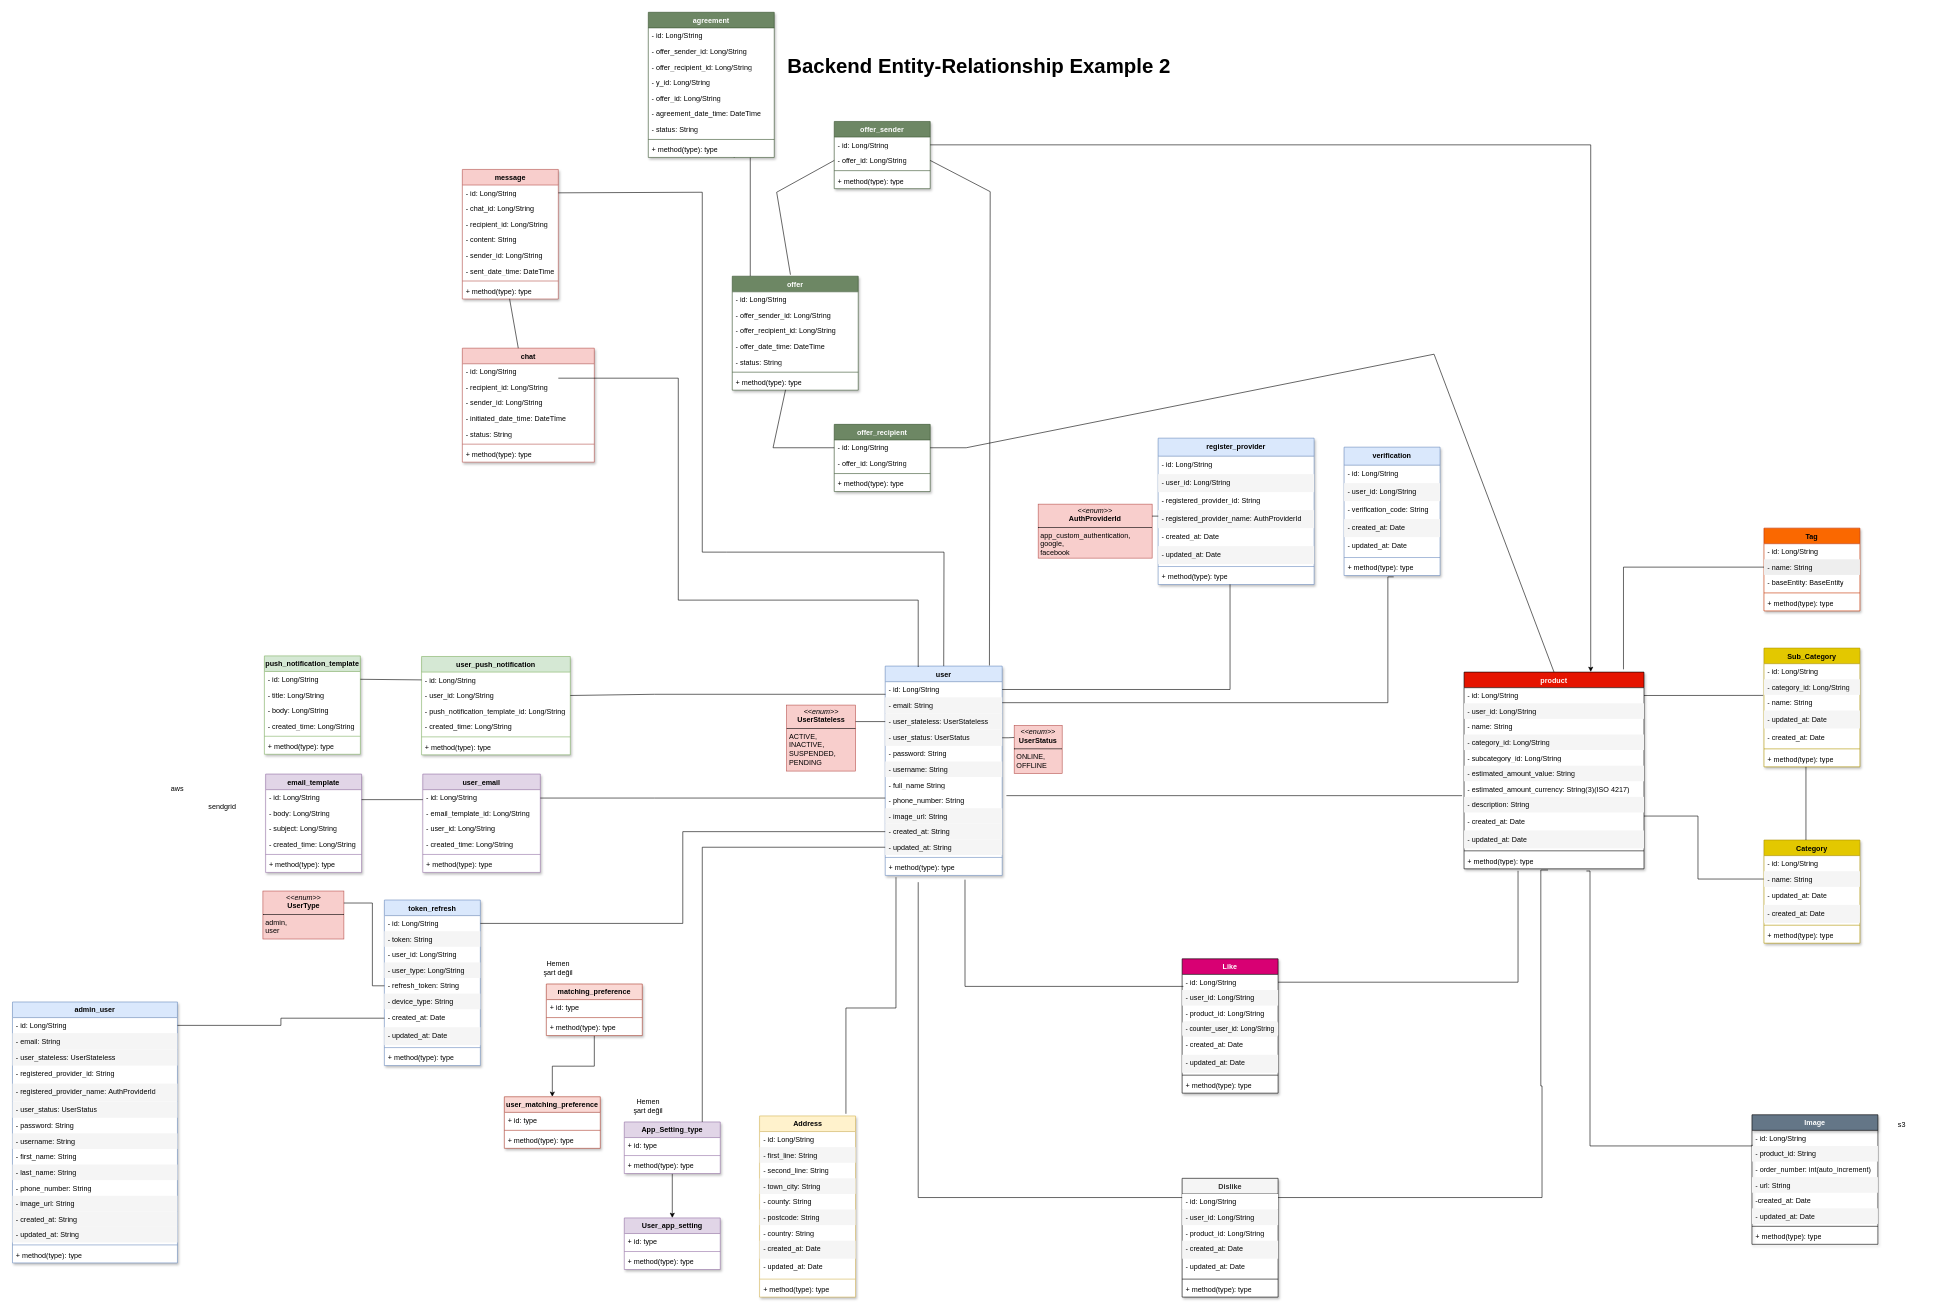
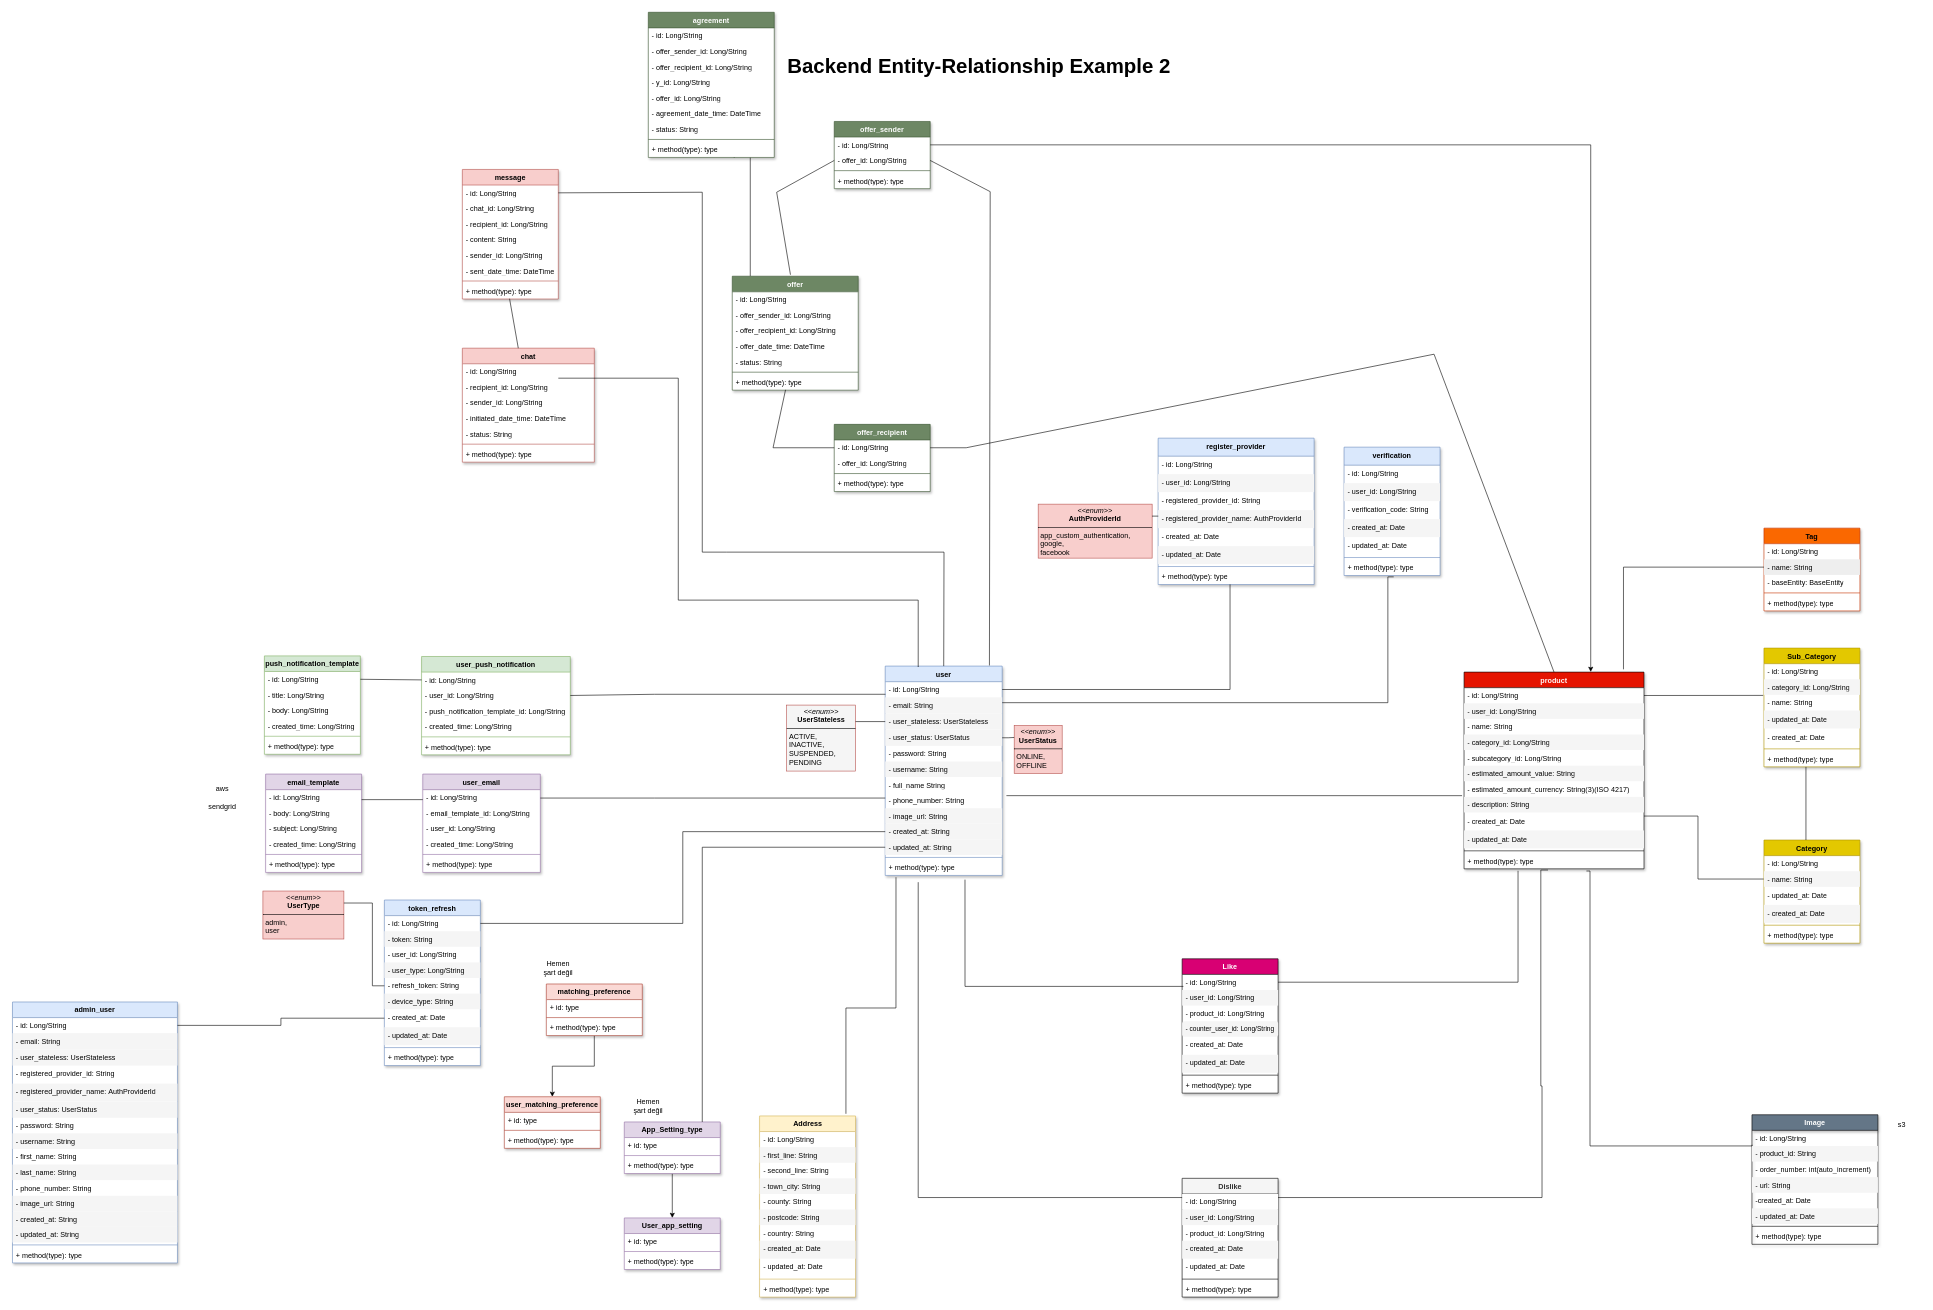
node "<<enum>> UserStateless ACTIVE, INACTIVE, SUSPENDED, PENDING": fillcolor #f8cecc -> #f5f5f5
node "aws": moved (177, 789) -> (222, 789)
